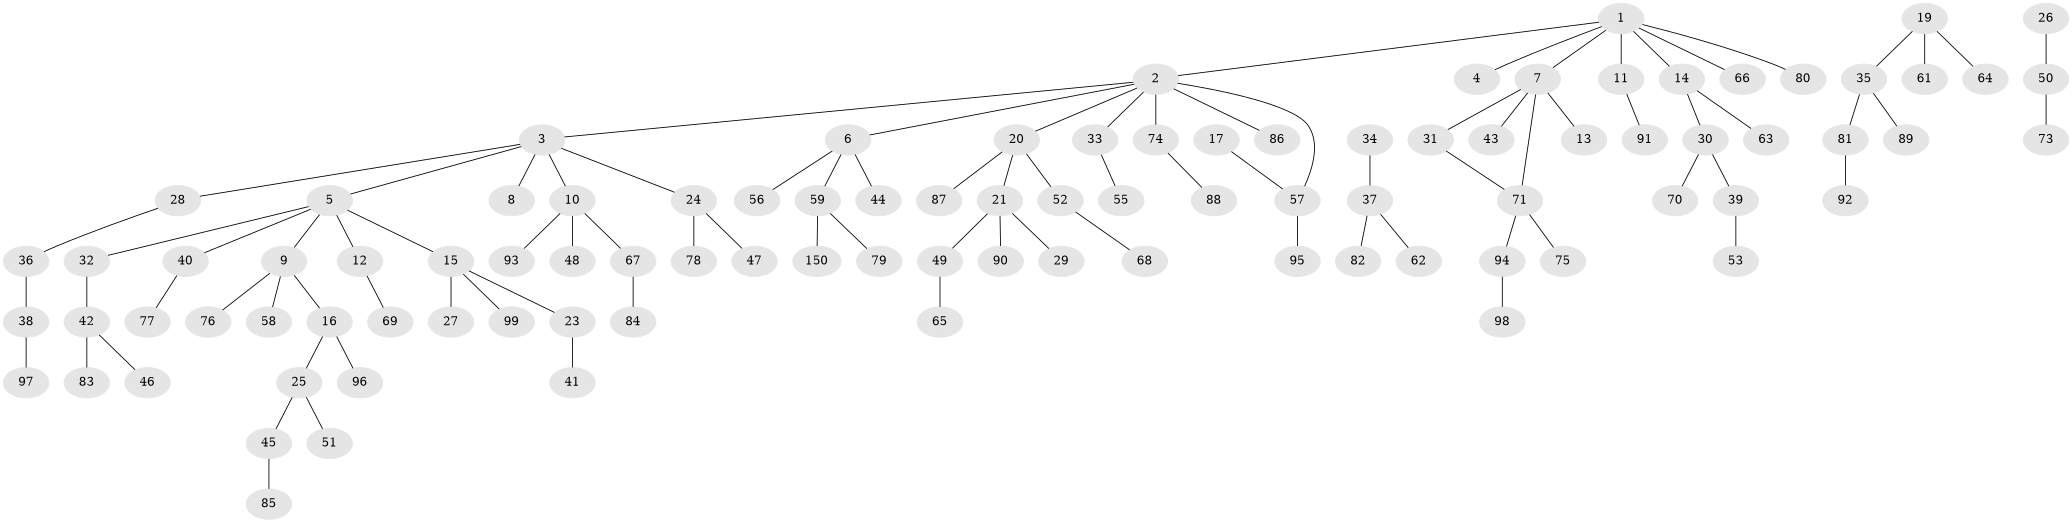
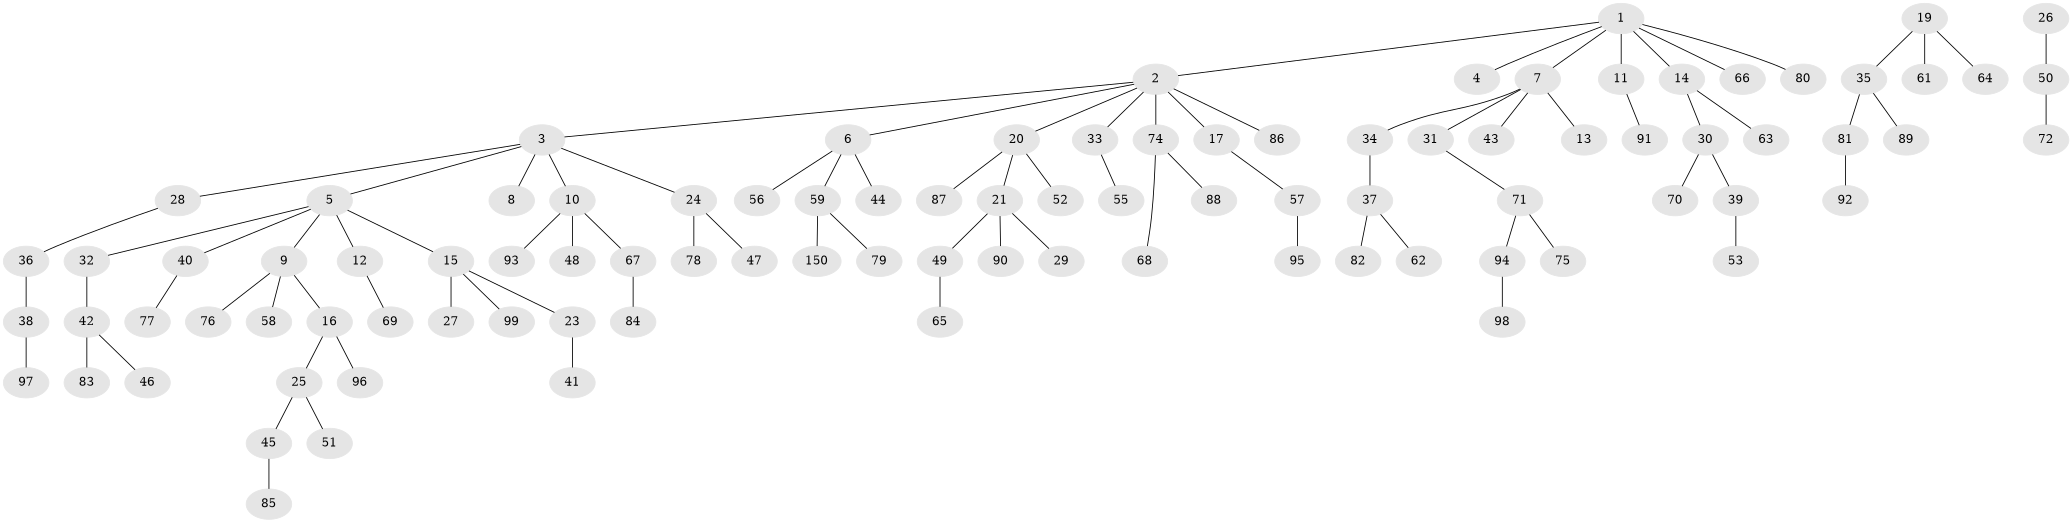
edge "2" -- "57": now "2" -- "17"
edge "7" -- "71": now "7" -- "34"
node "73": label "73" -> "72"
edge "52" -- "68": now "74" -- "68"
